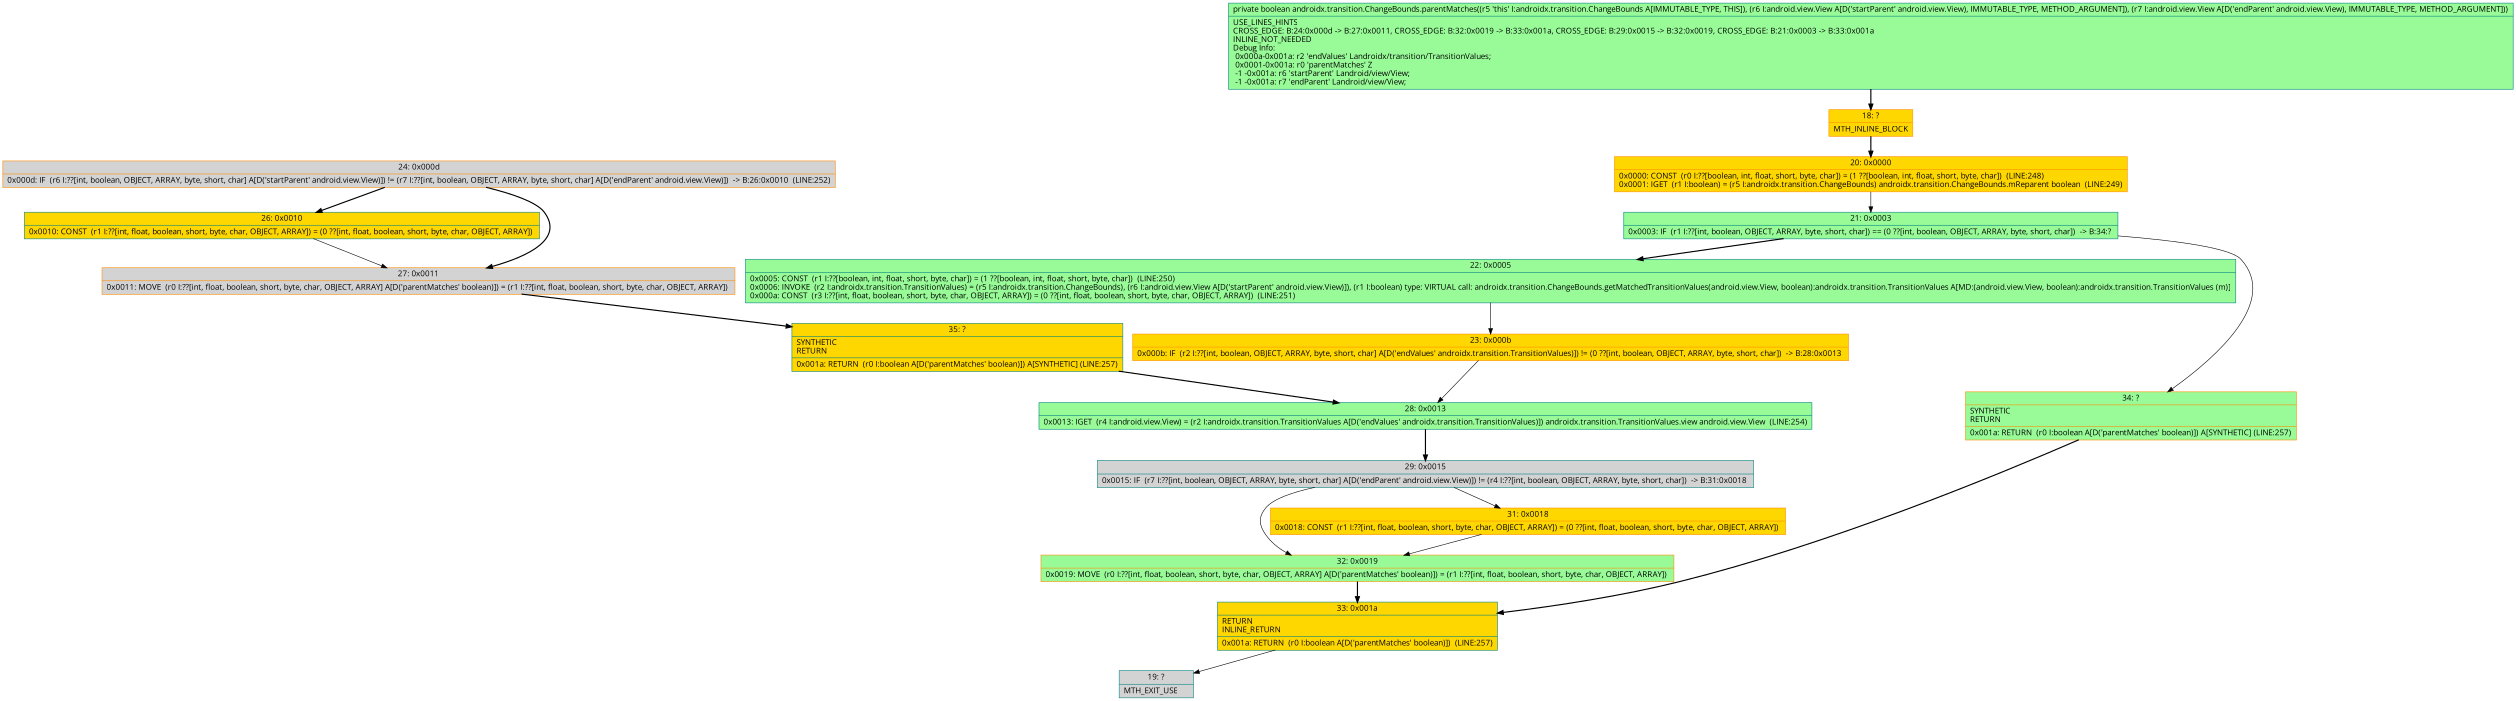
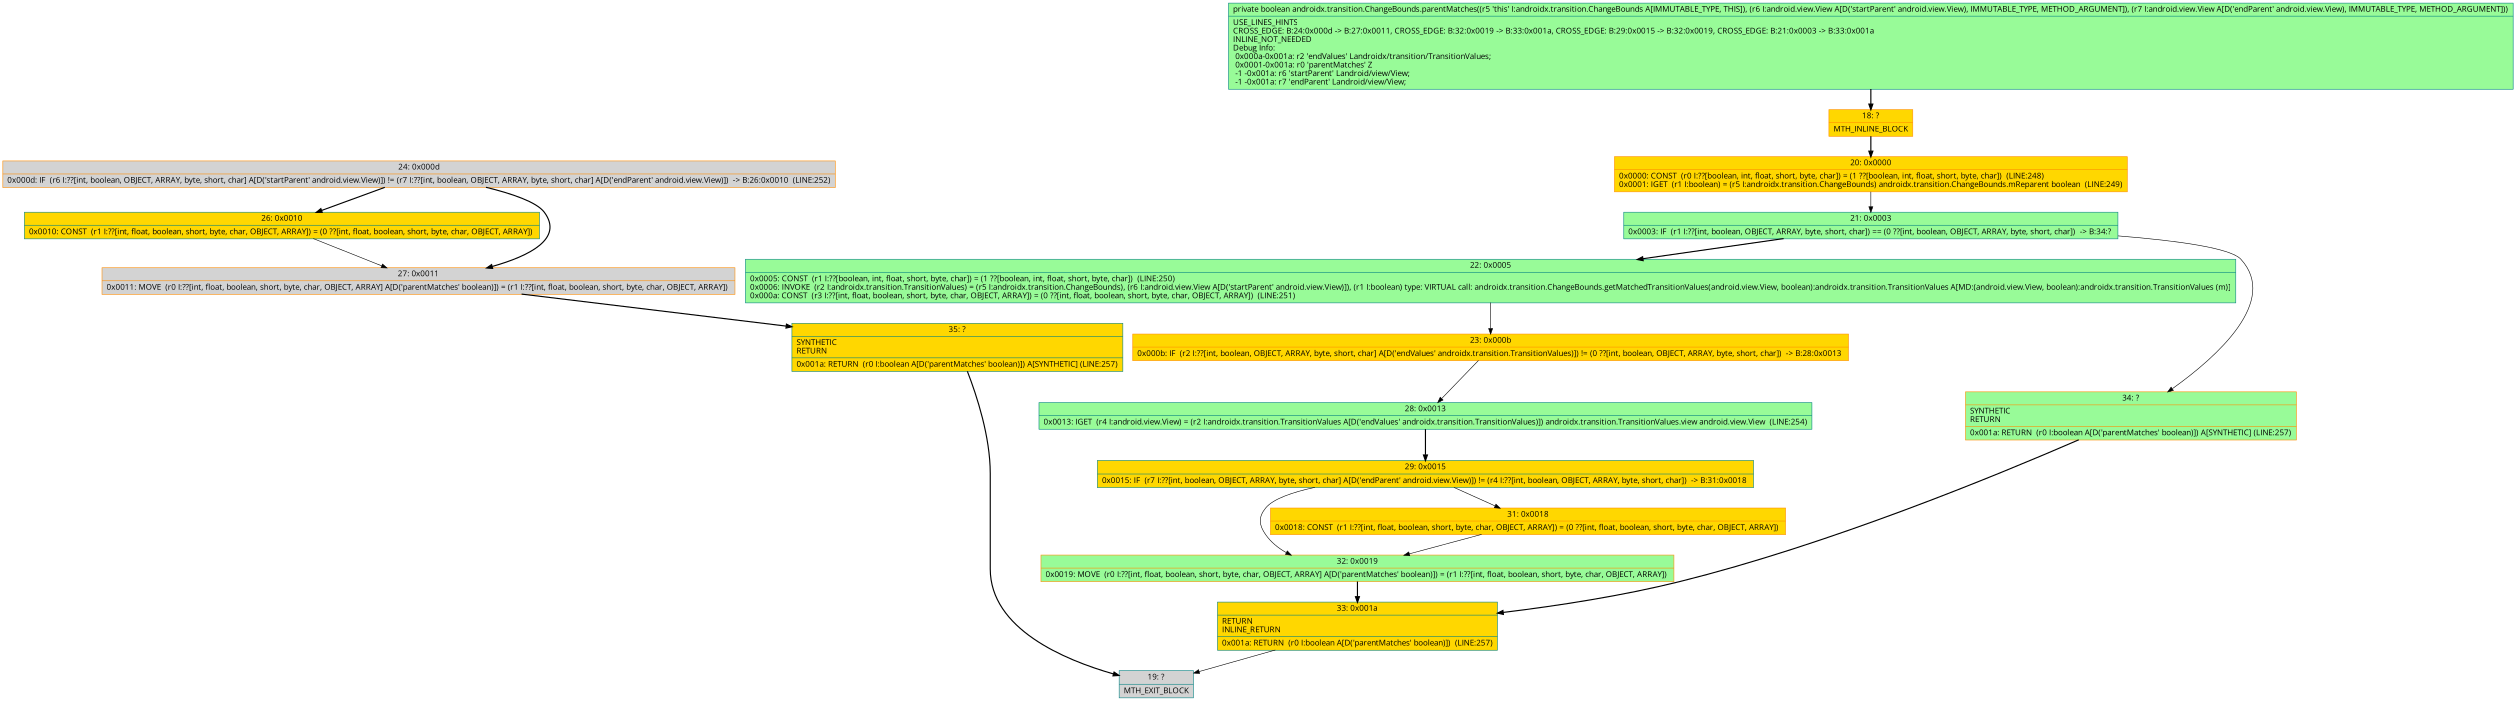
edge "35: ?" -> "28: 0x0013": now "35: ?" -> "19: ?"
node "29: 0x0015": fillcolor lightgrey -> gold
node "19: ?": text "MTH_EXIT_USE" -> "MTH_EXIT_BLOCK"
